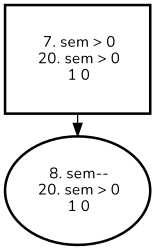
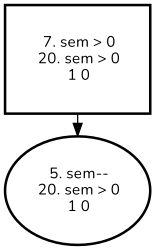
node "8. sem-- 20. sem > 0 1 0": label "8. sem-- 20. sem > 0 1 0" -> "5. sem-- 20. sem > 0 1 0"
